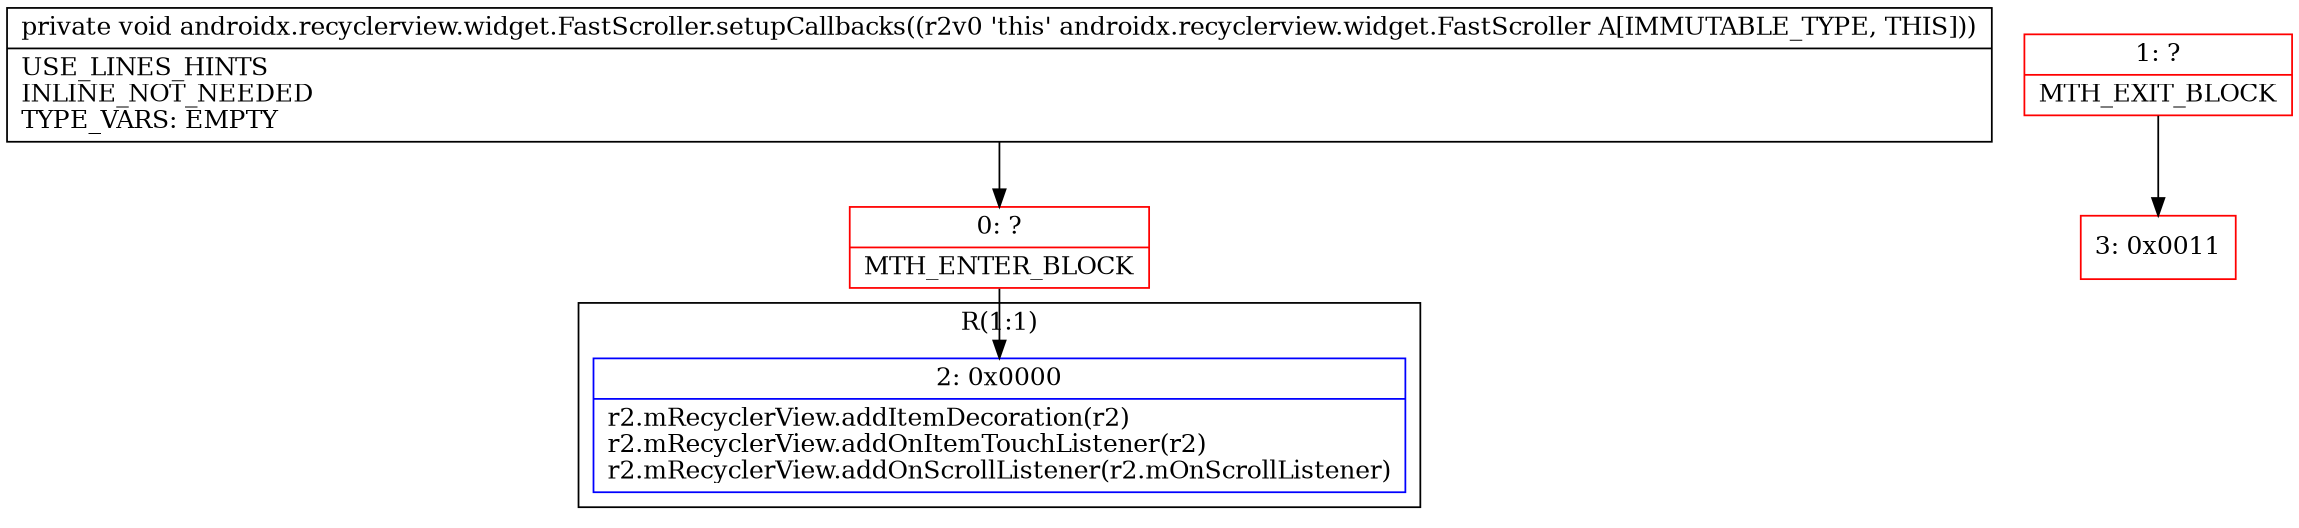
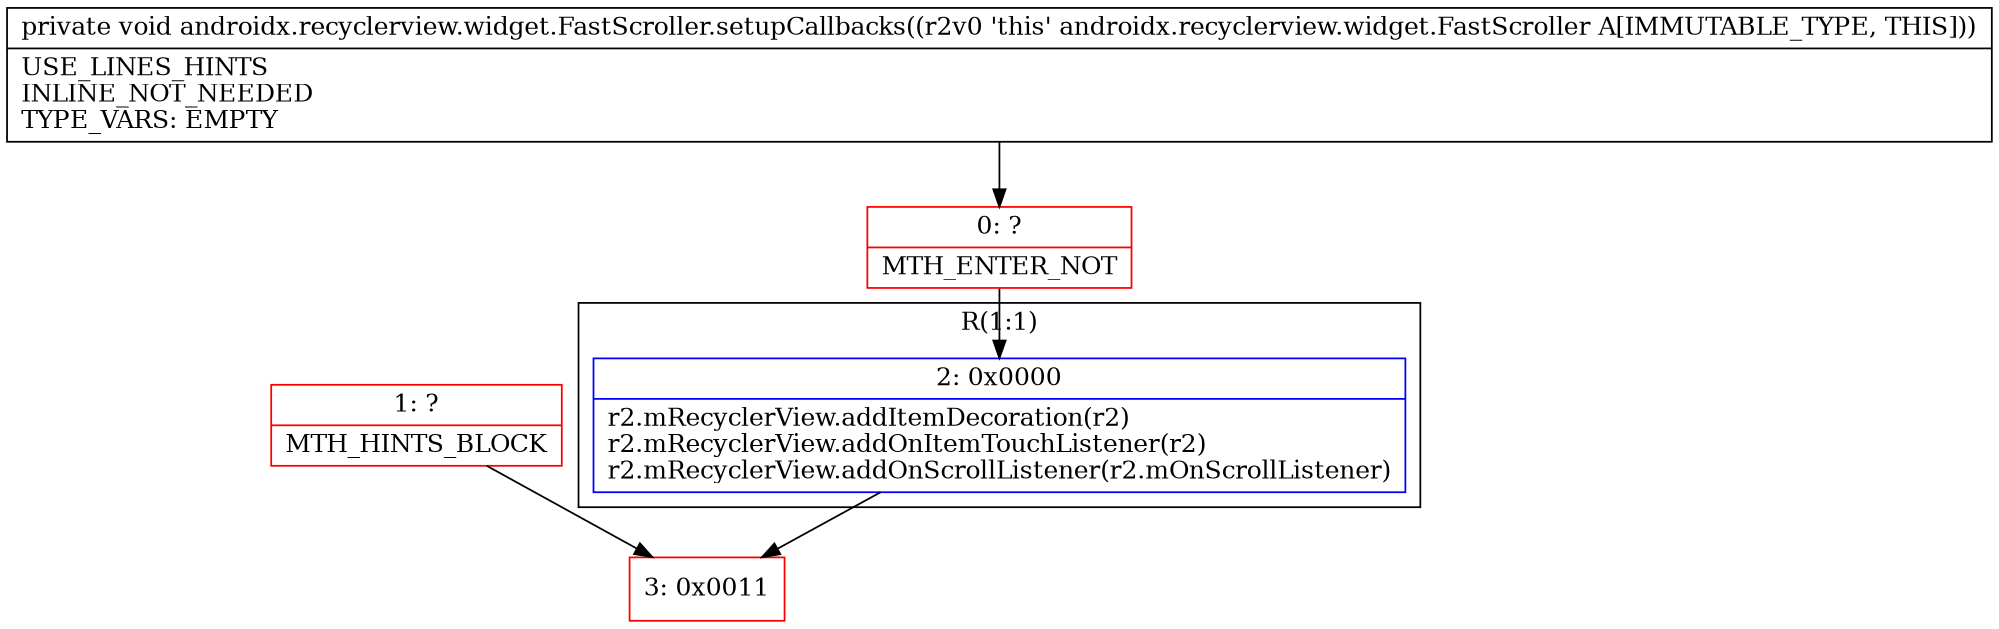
node "1: ?": text "MTH_EXIT_BLOCK" -> "MTH_HINTS_BLOCK"
node "0: ?": text "MTH_ENTER_BLOCK" -> "MTH_ENTER_NOT"
edge "2: 0x0000" -> "3: 0x0011": added
